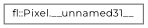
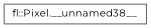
node "fl::Pixel.__unnamed31__": label "fl::Pixel.__unnamed31__" -> "fl::Pixel.__unnamed38__"
